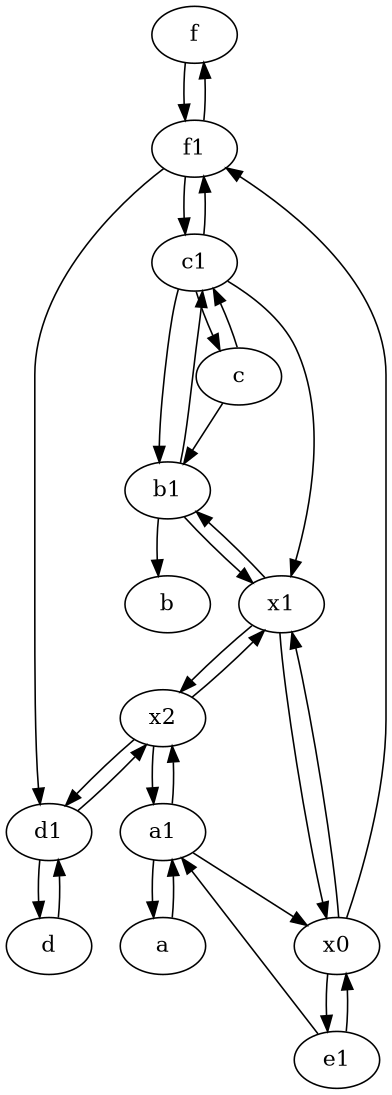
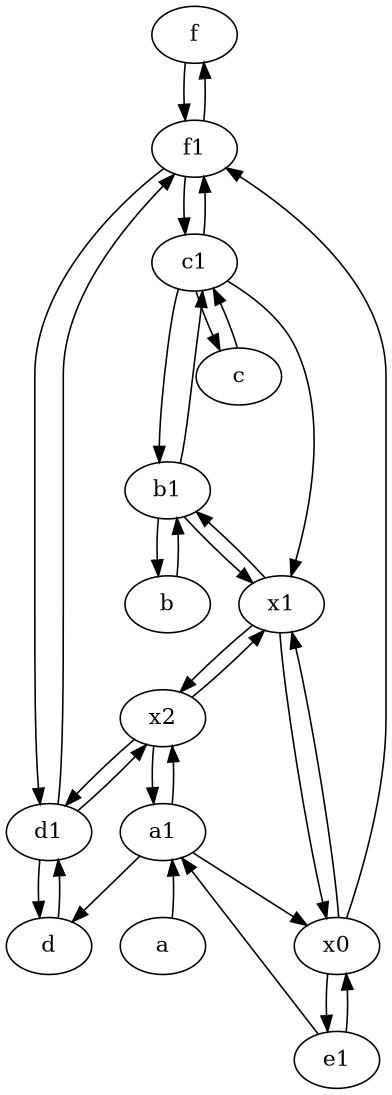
edge "c" -> "b1": now "b" -> "b1"
edge "d1" -> "f1": added
edge "a1" -> "a": now "a1" -> "d"
